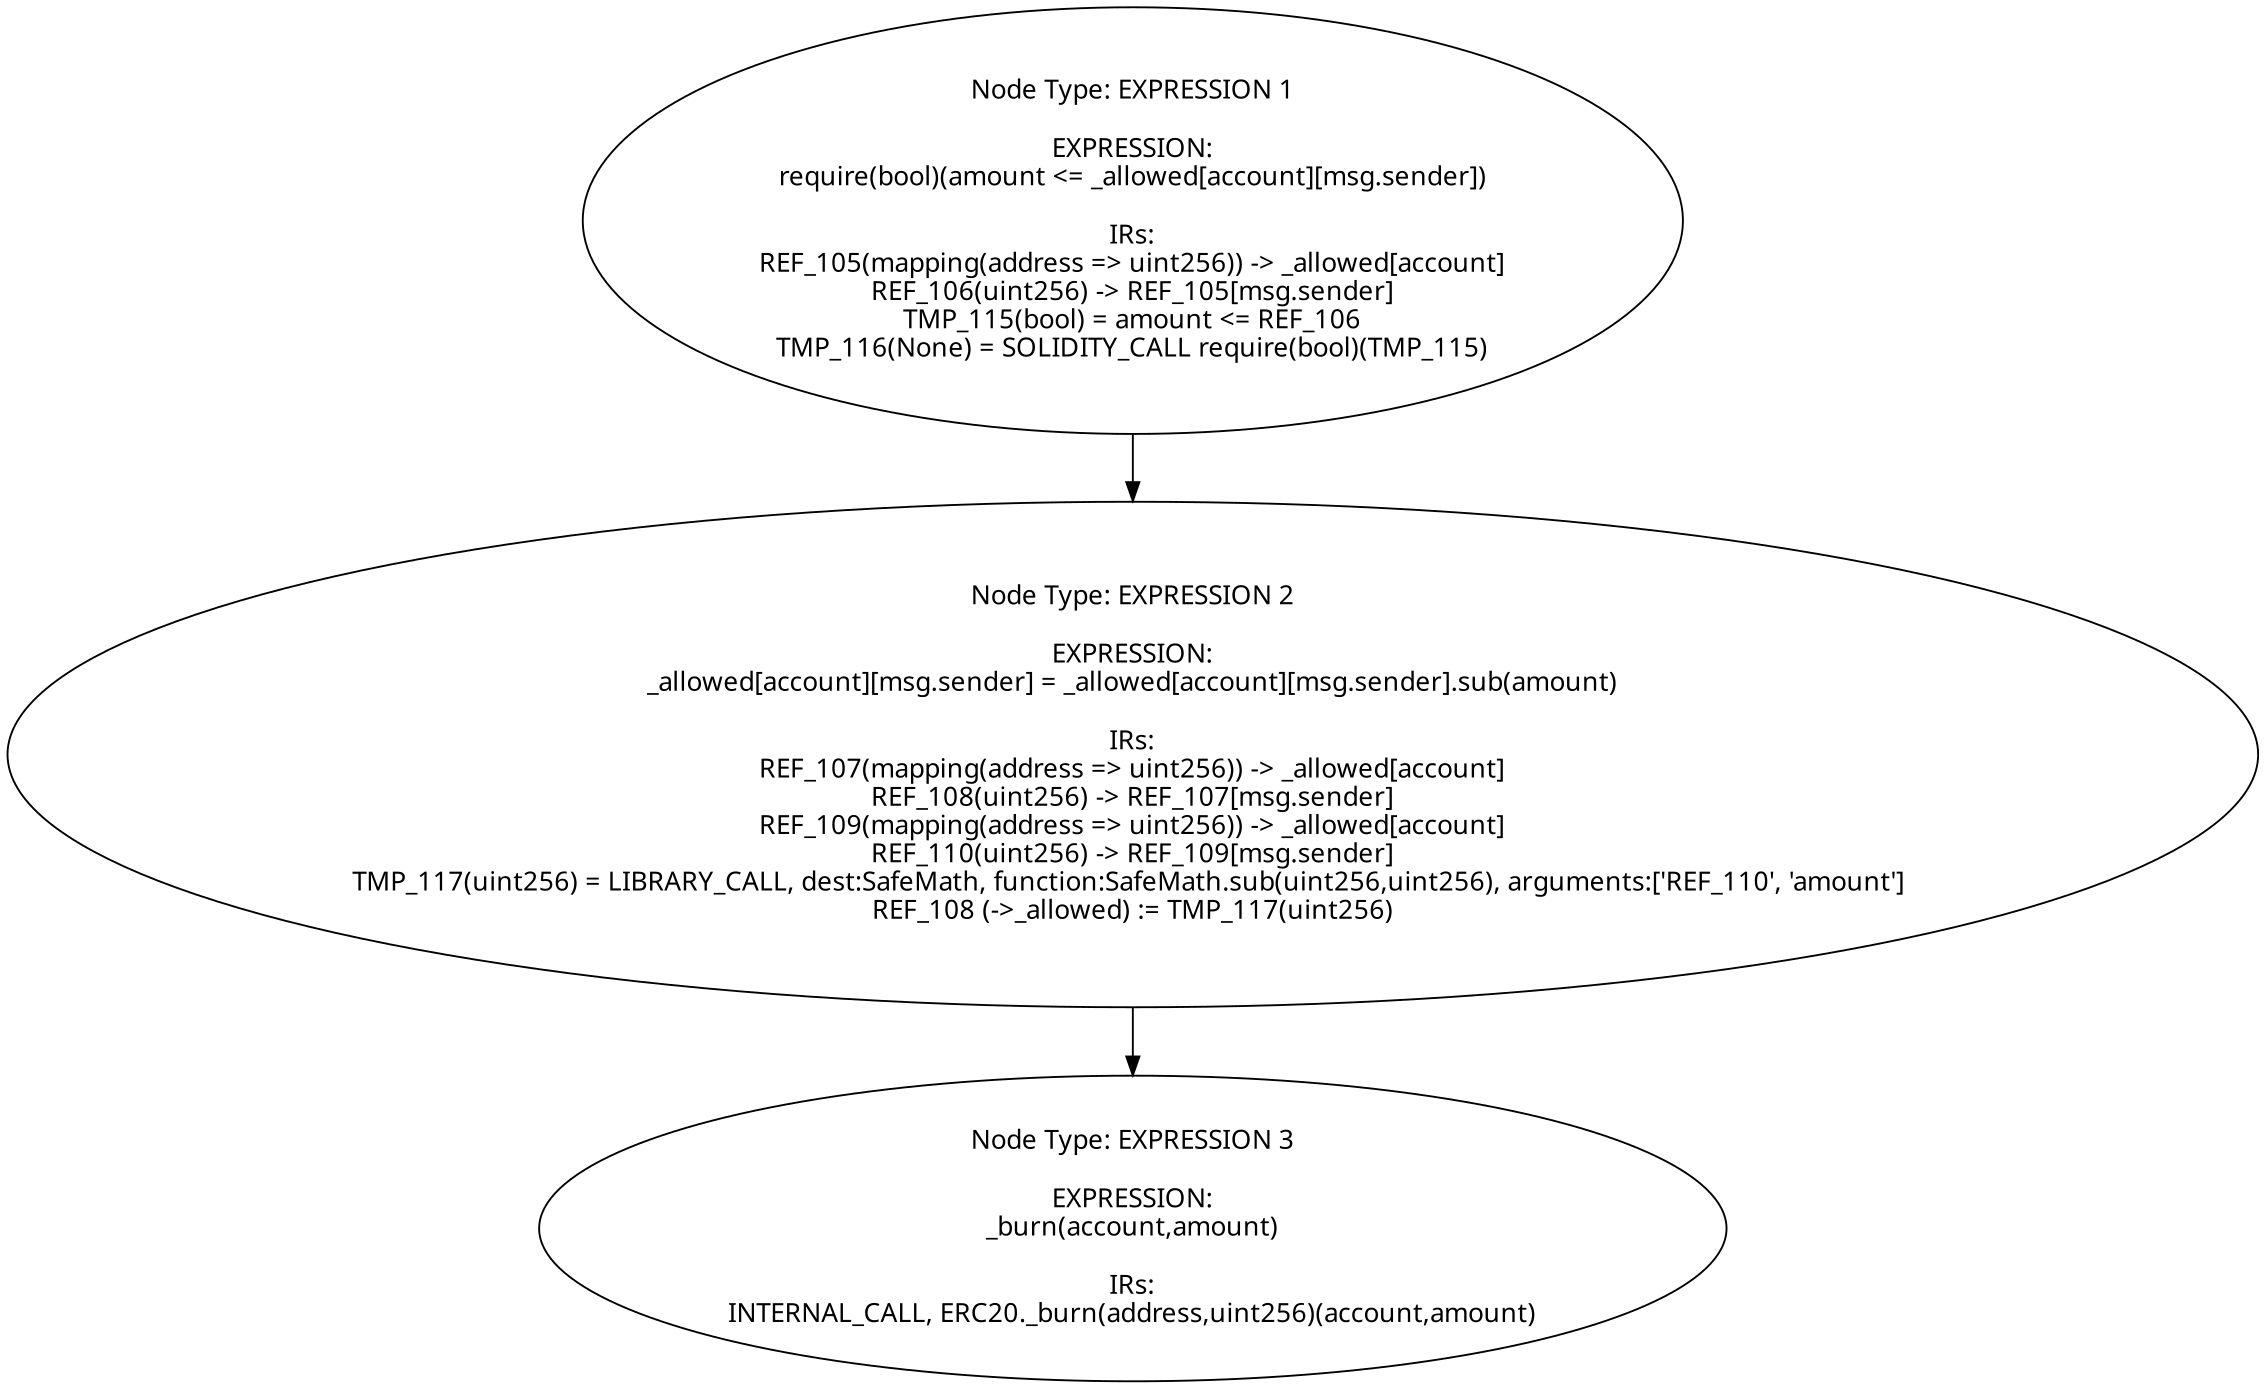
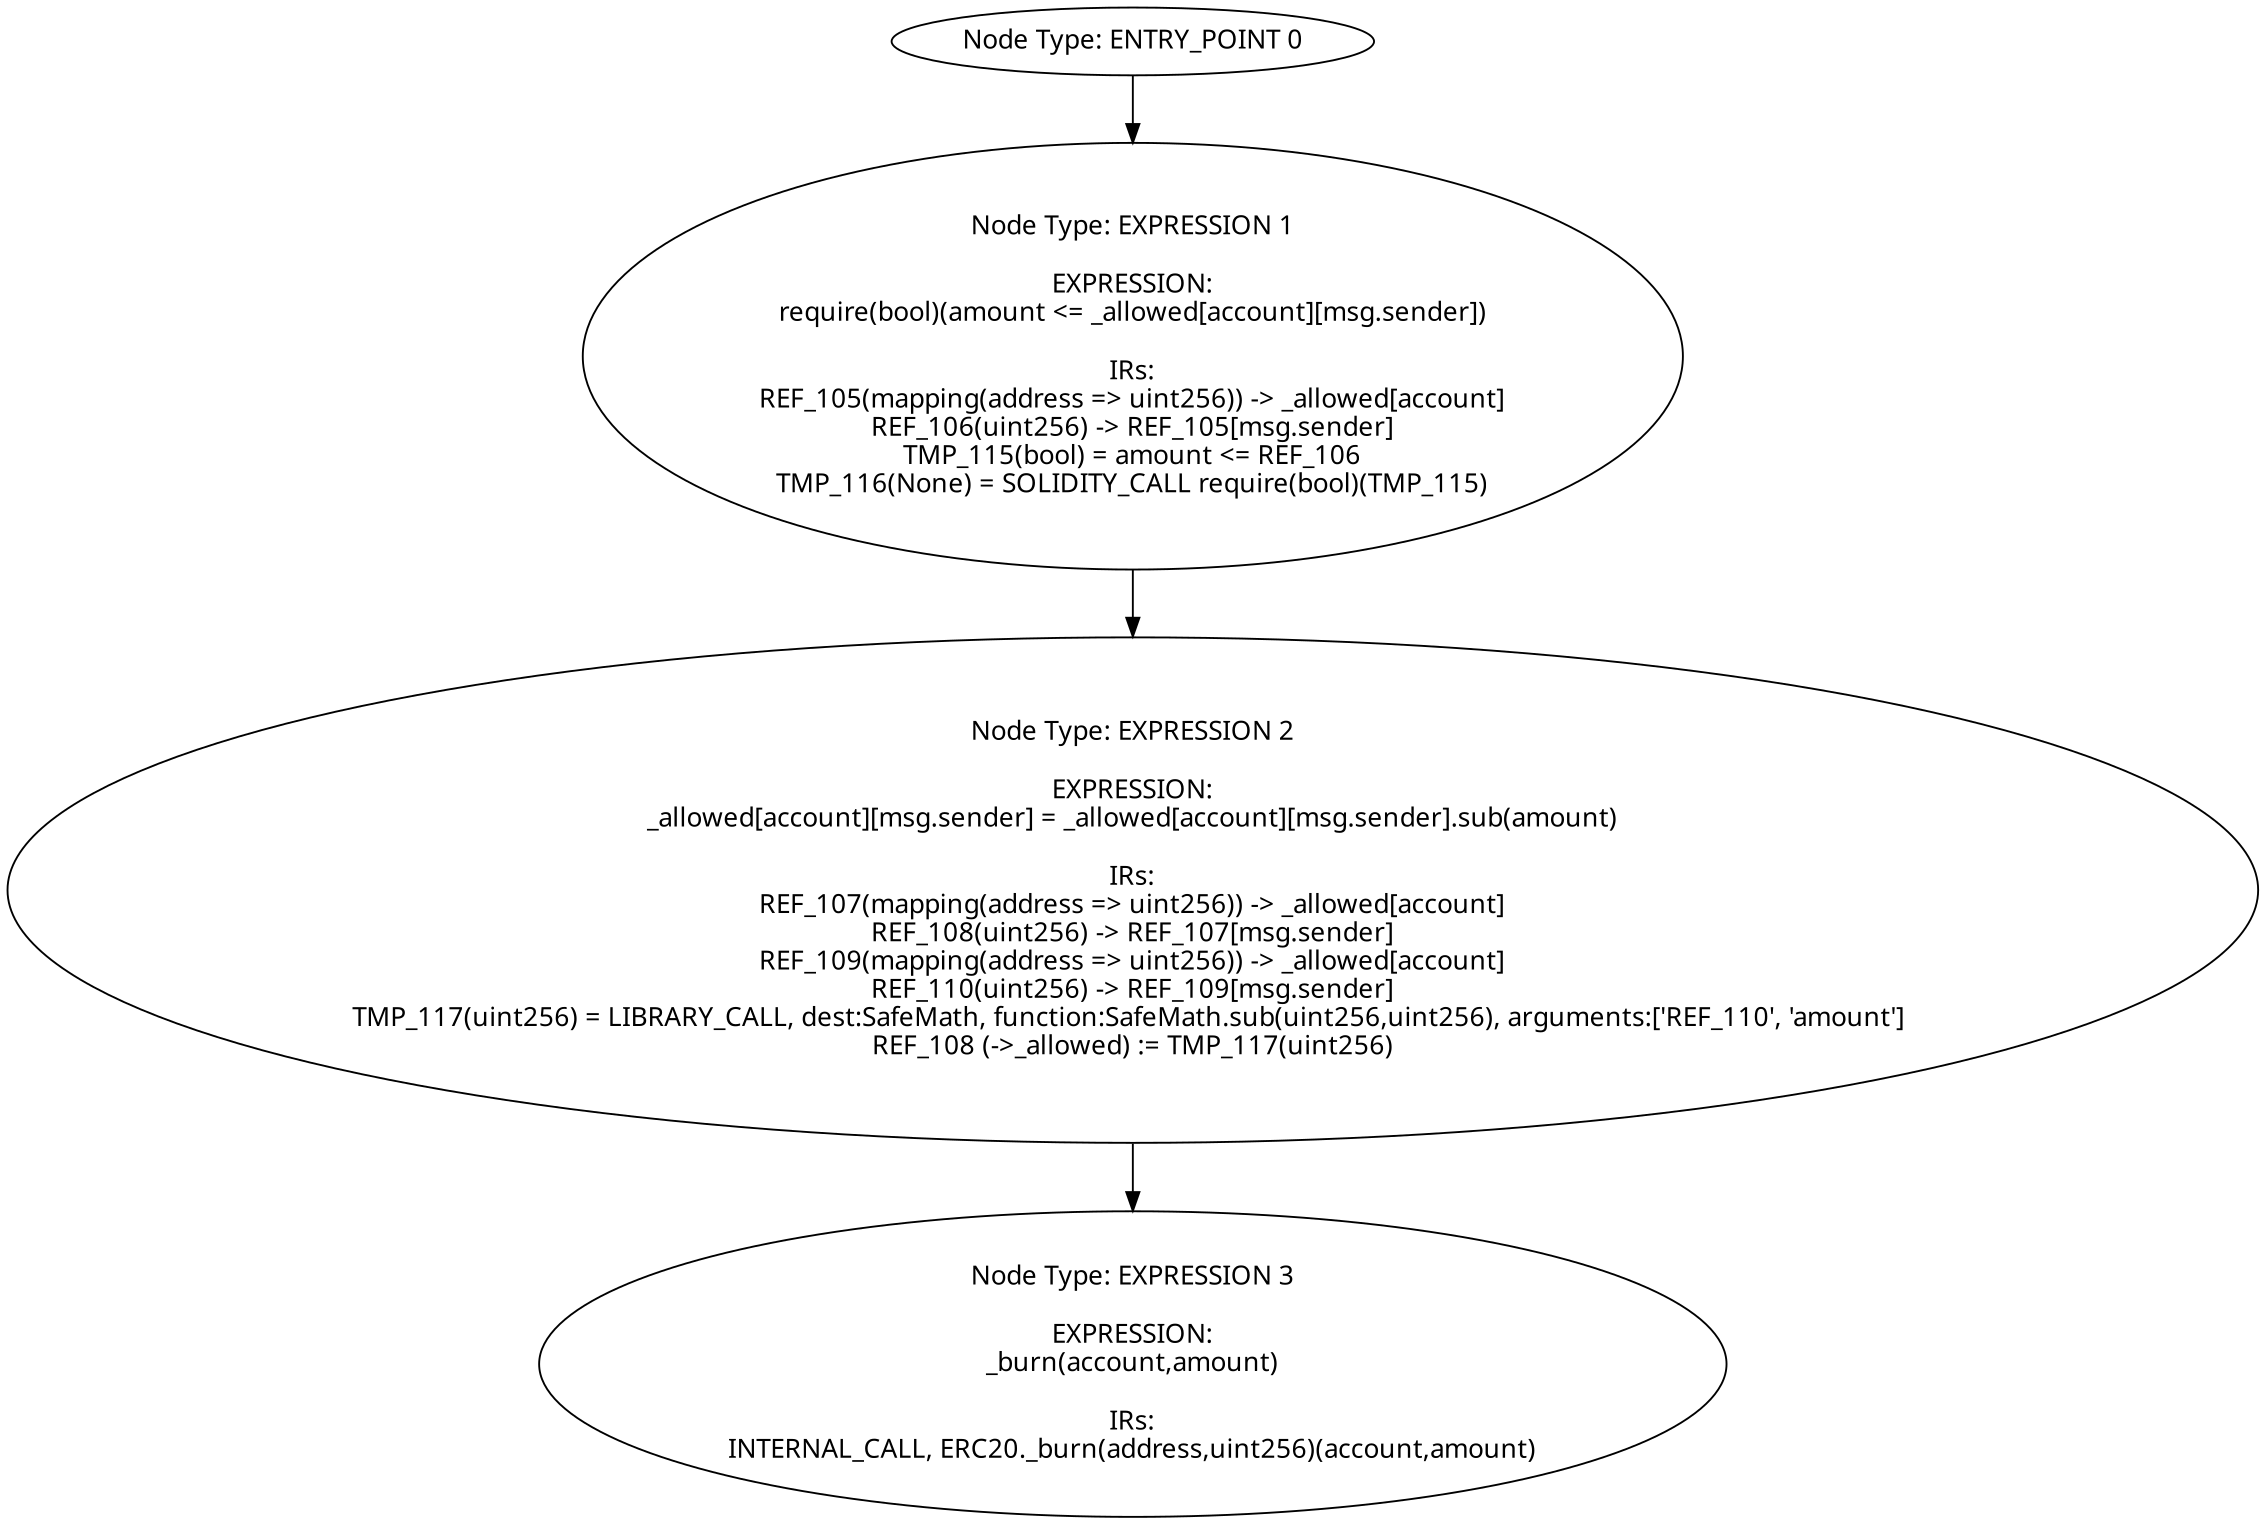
node "Node Type: ENTRY_POINT 0": added
